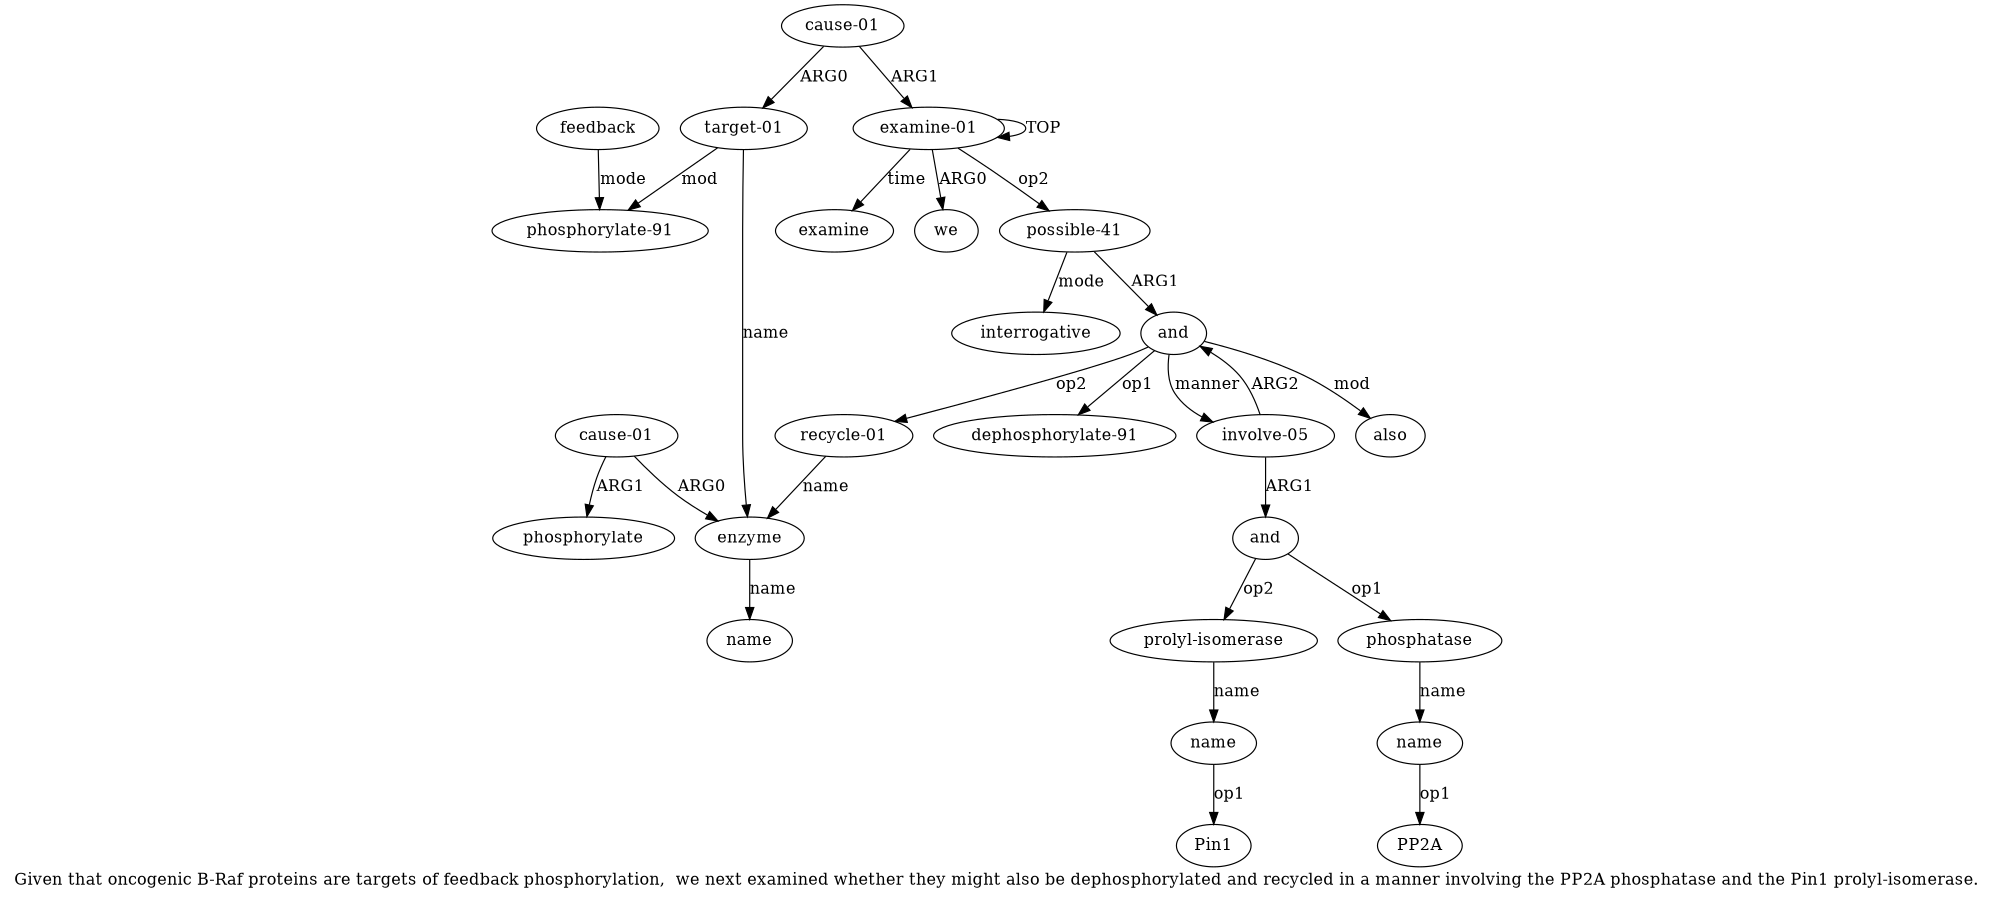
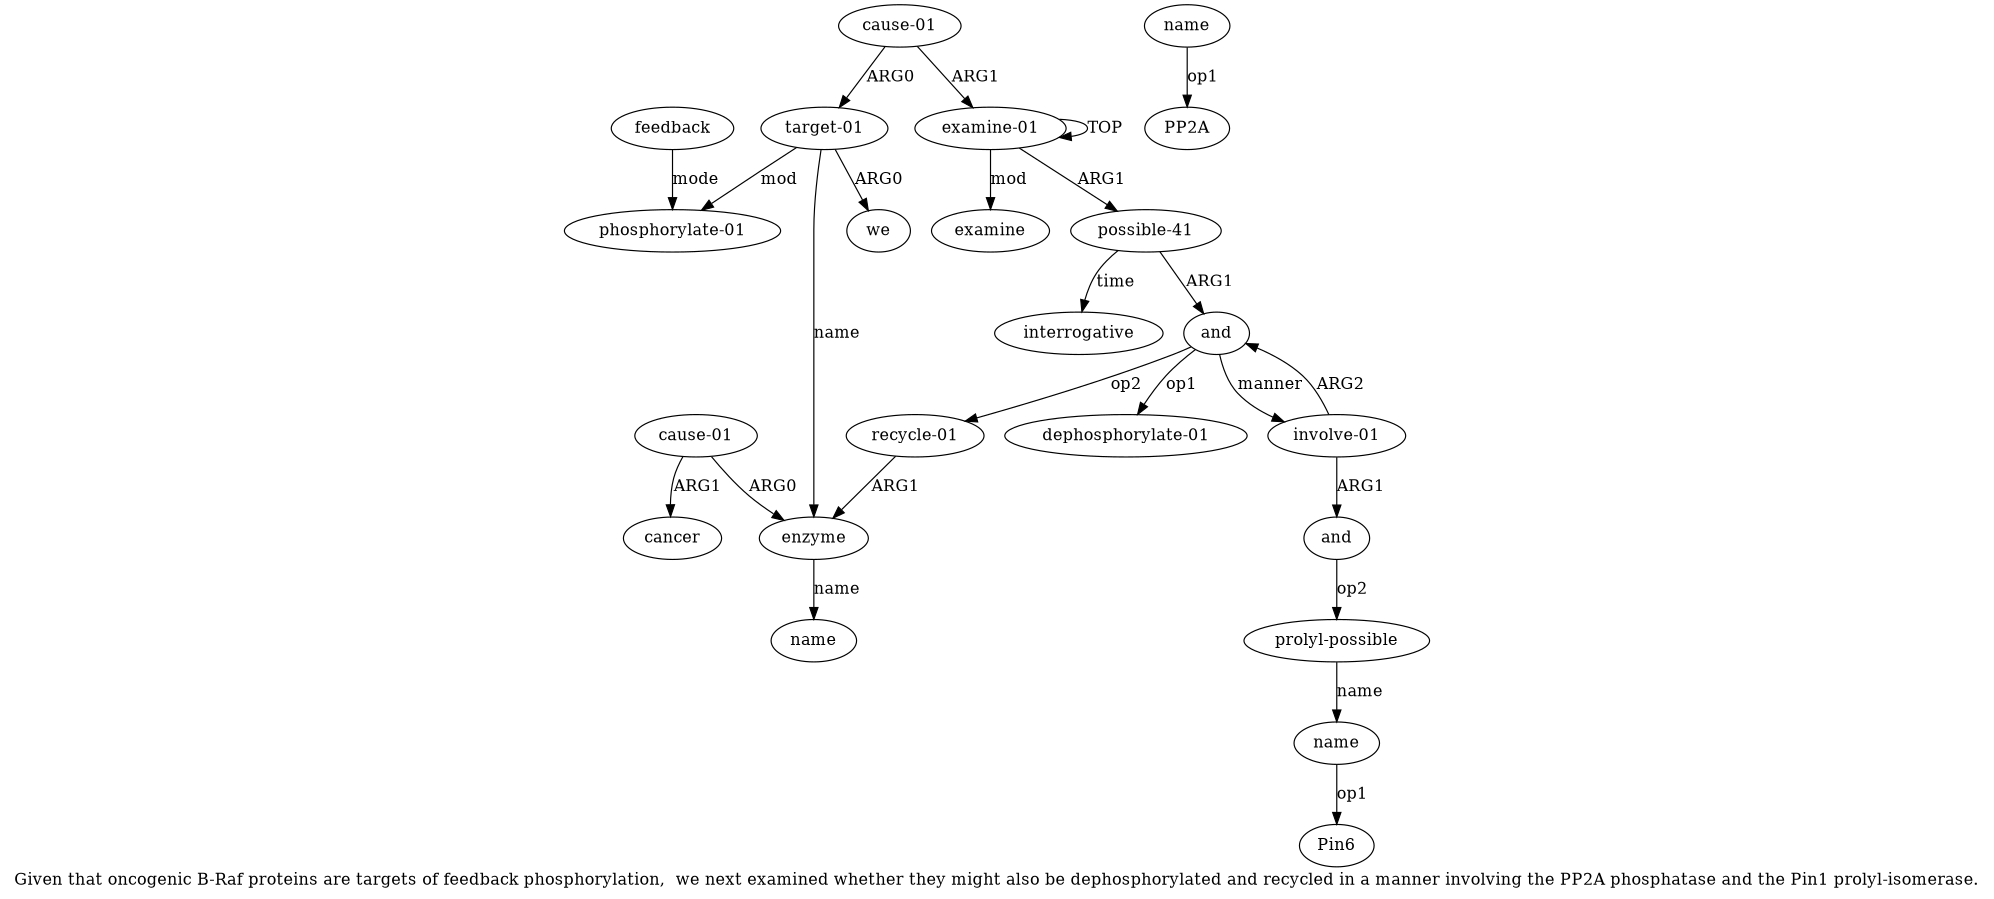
edge "examine-01" -> "we": now "target-01" -> "we"
edge "examine-01" -> "examine": label "time" -> "mod"
edge "examine-01" -> "possible-41": label "op2" -> "ARG1"
node "phosphorylate-91": label "phosphorylate-91" -> "phosphorylate-01"
edge "possible-41" -> "interrogative": label "mode" -> "time"
node "dephosphorylate-91": label "dephosphorylate-91" -> "dephosphorylate-01"
node "involve-05": label "involve-05" -> "involve-01"
node "also": removed
edge "recycle-01" -> "enzyme": label "name" -> "ARG1"
node "phosphorylate": label "phosphorylate" -> "cancer"
node "prolyl-isomerase": label "prolyl-isomerase" -> "prolyl-possible"
node "phosphatase": removed
node "Pin1": label "Pin1" -> "Pin6"
